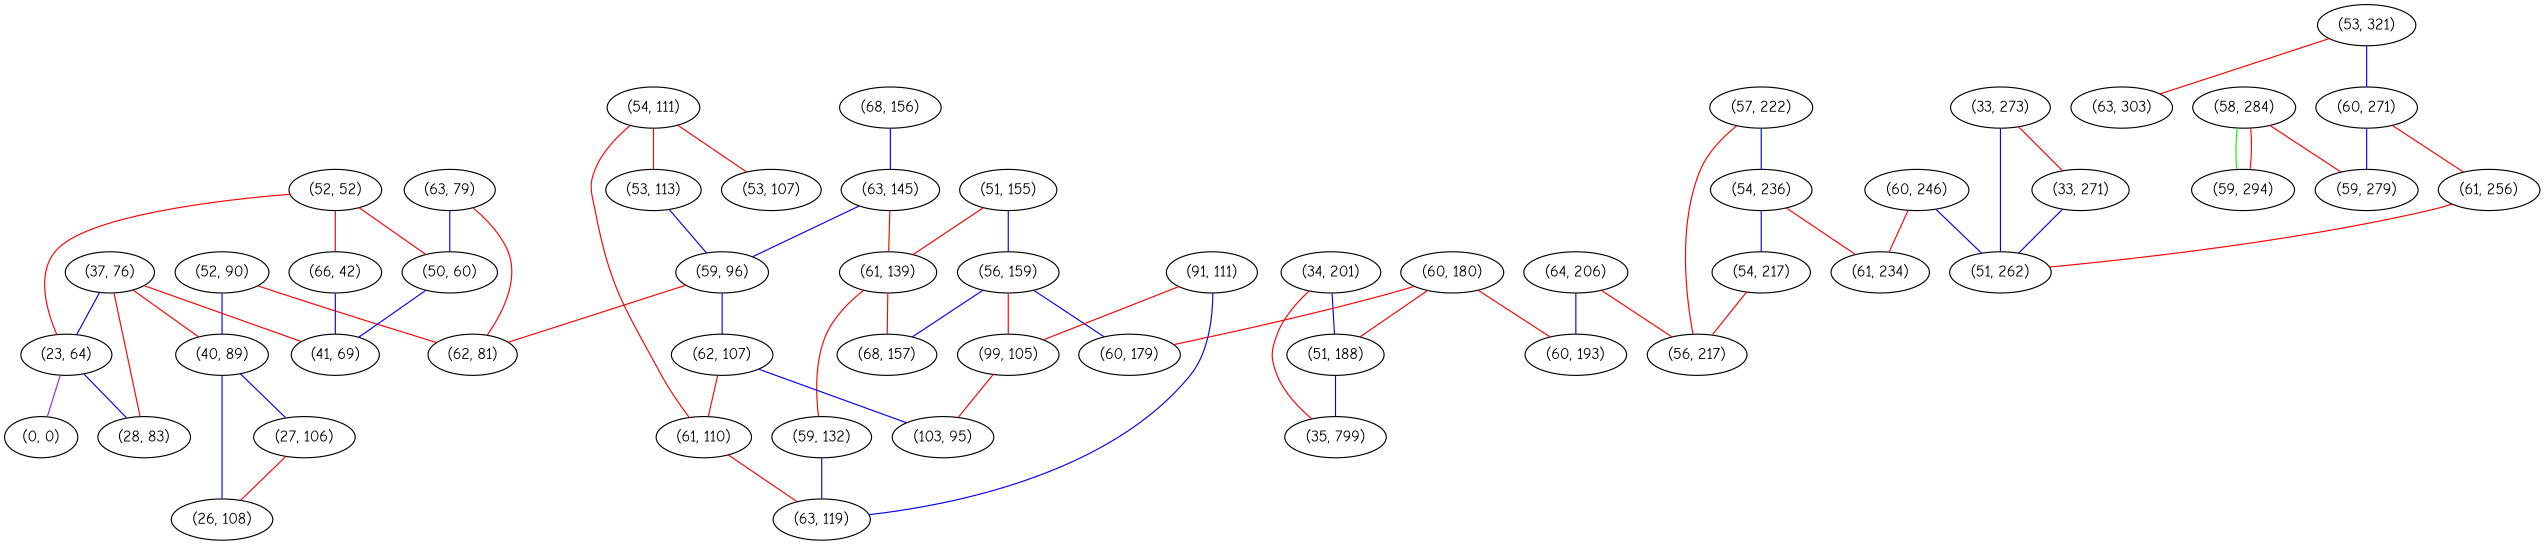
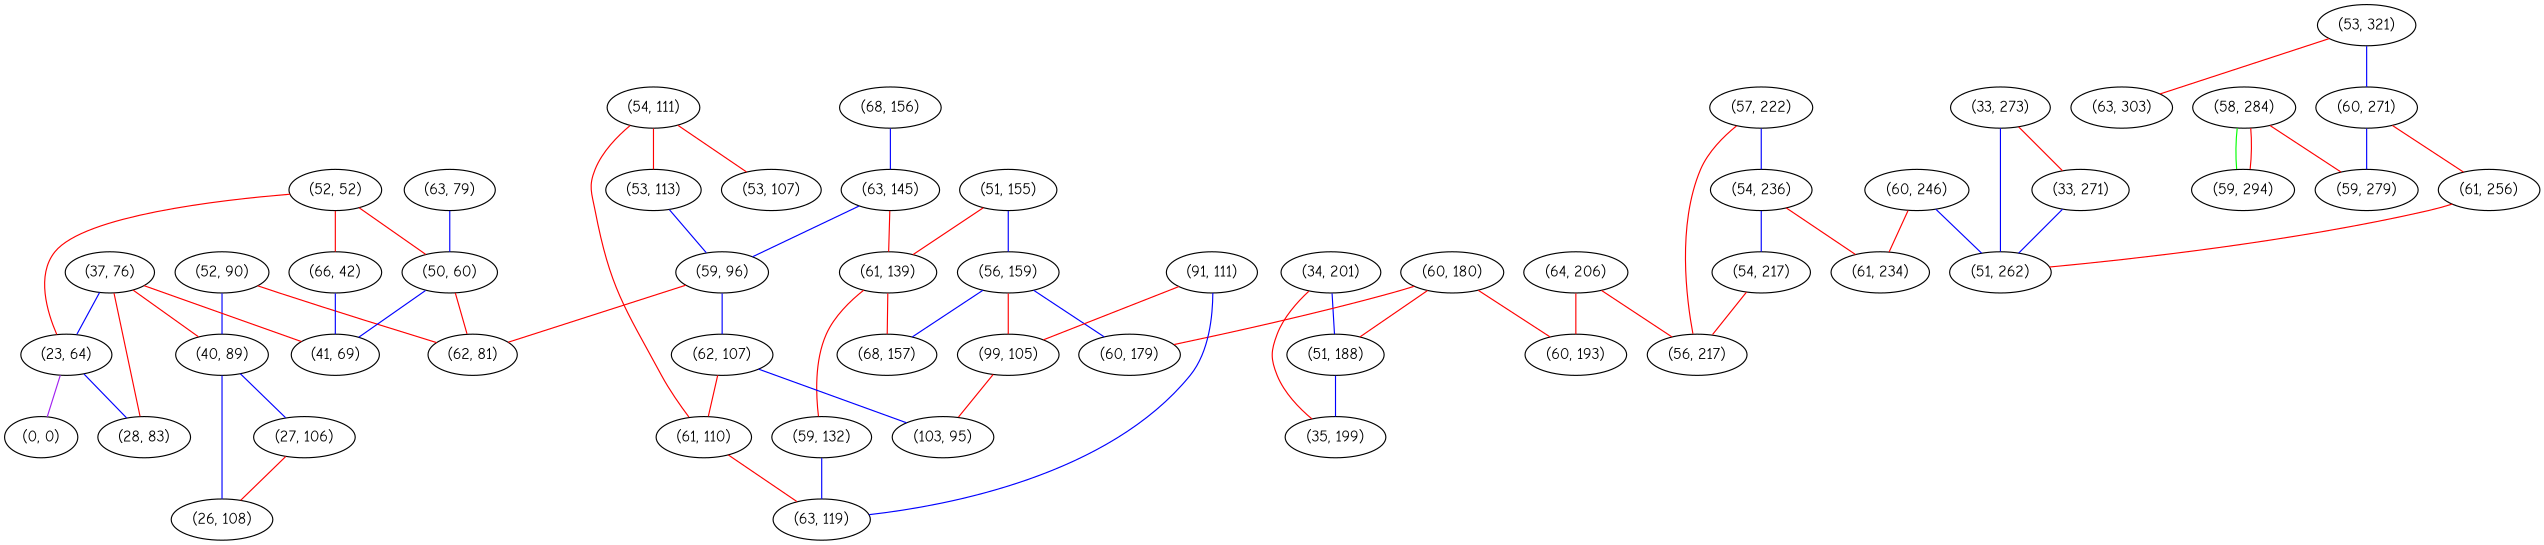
edge "(63, 79)" -- "(62, 81)": now "(50, 60)" -- "(62, 81)"
edge "(64, 206)" -- "(60, 193)": color blue -> red
node "(35, 799)": label "(35, 799)" -> "(35, 199)"
